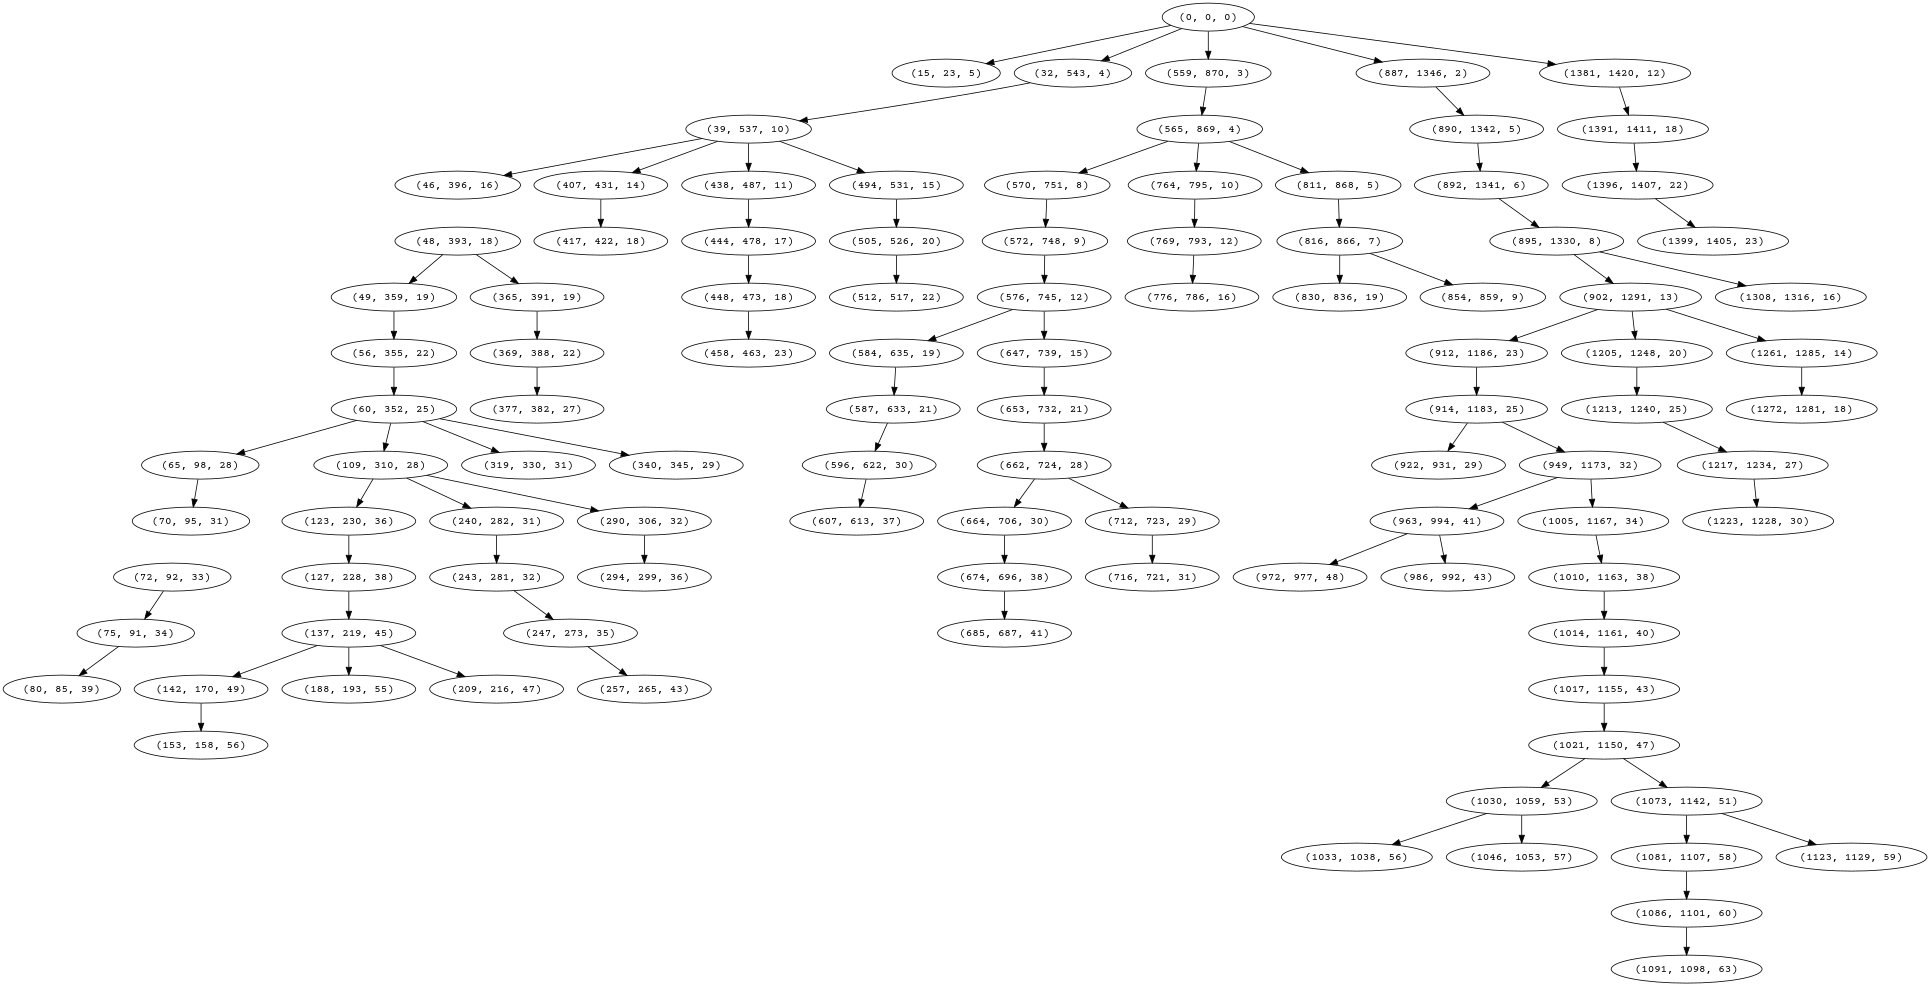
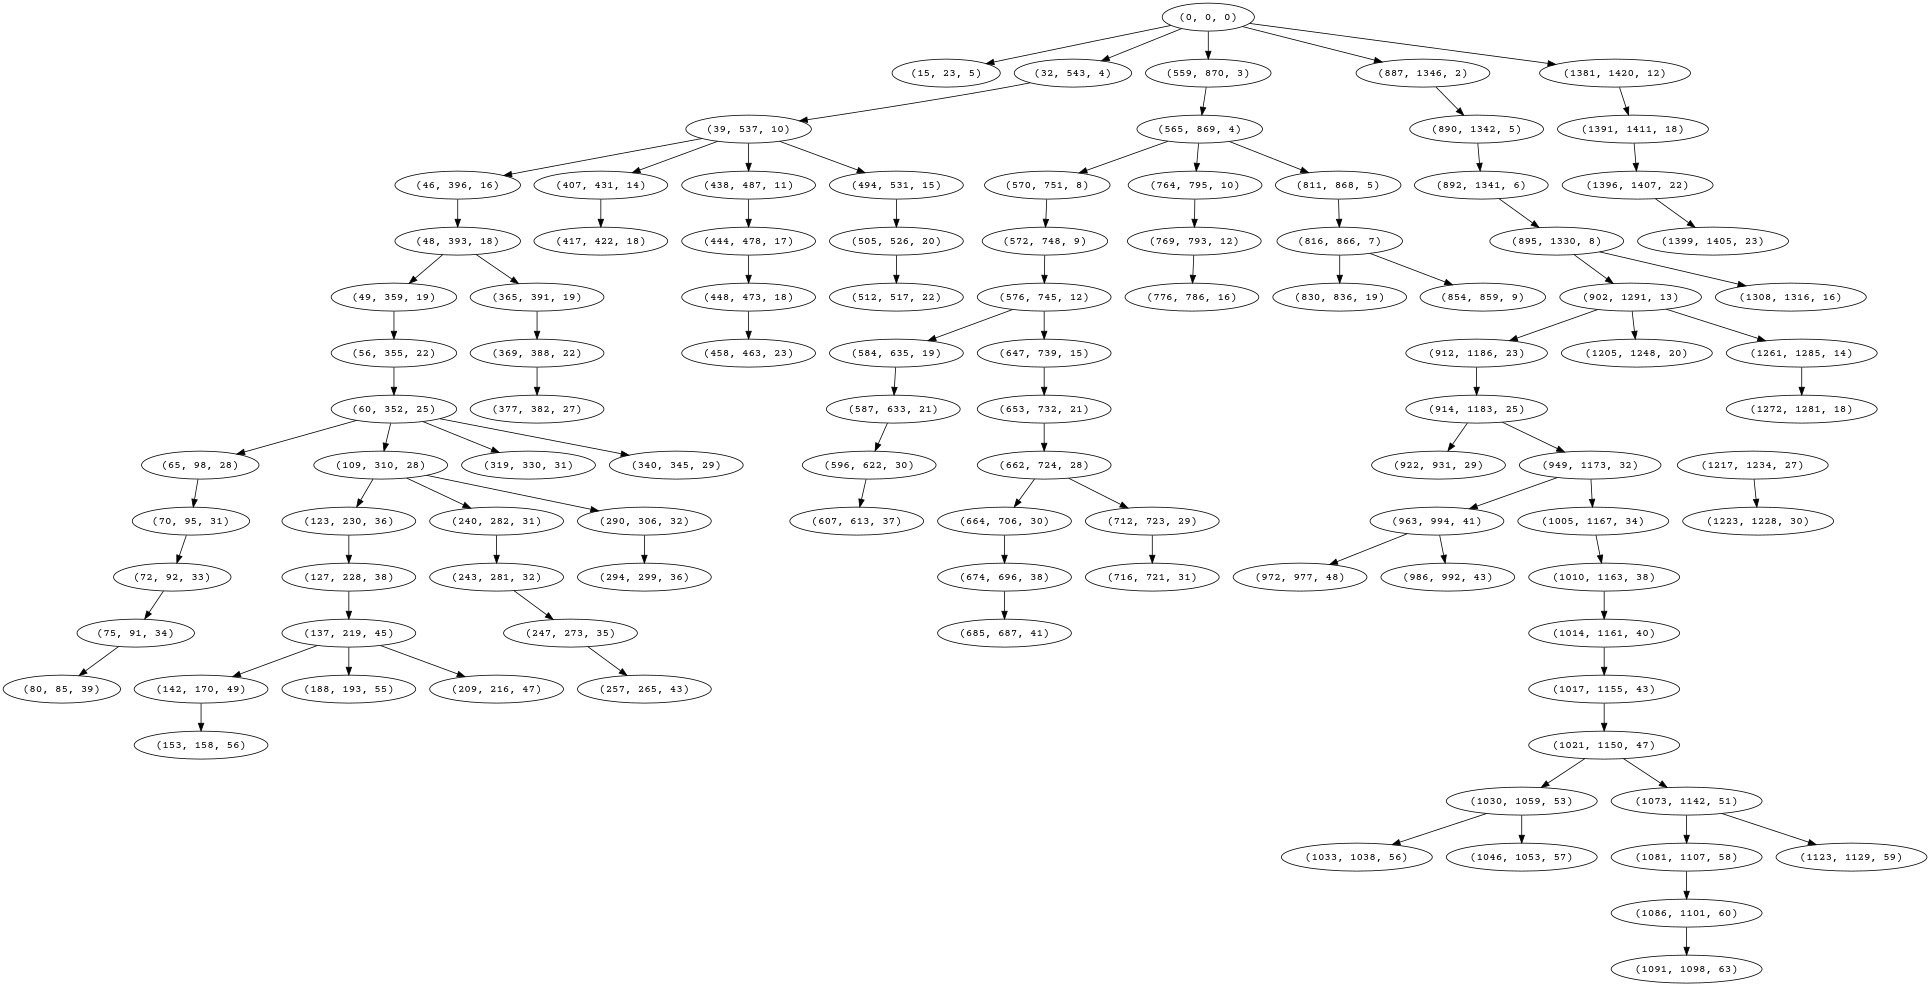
edge "(46, 396, 16)" -> "(48, 393, 18)": added
node "(1213, 1240, 25)": removed
edge "(70, 95, 31)" -> "(72, 92, 33)": added
